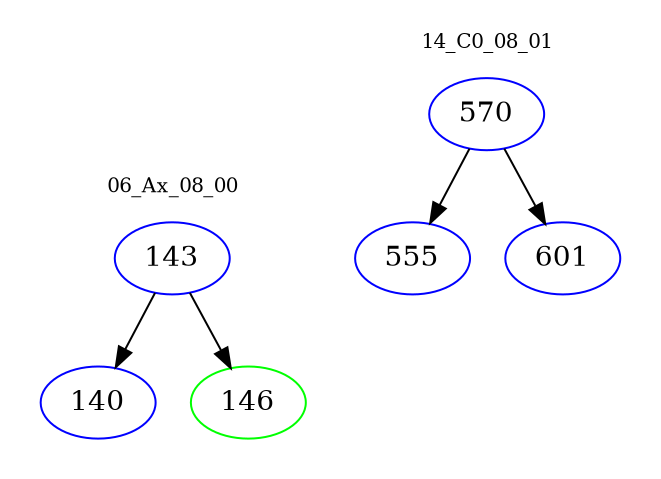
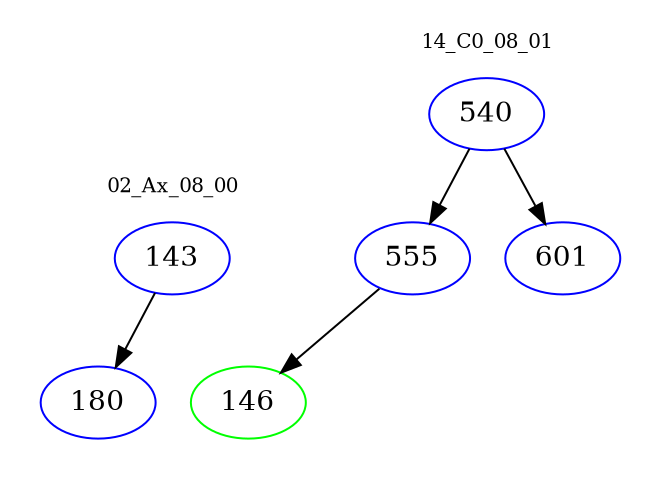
node "570": label "570" -> "540"
cluster "06_Ax_08_00": label "06_Ax_08_00" -> "02_Ax_08_00"
edge "143" -> "146": now "555" -> "146"
node "140": label "140" -> "180"
